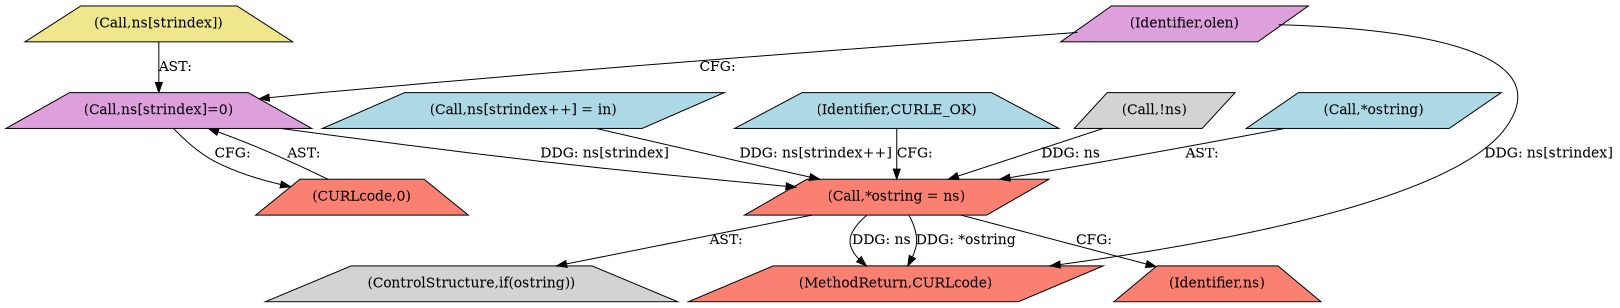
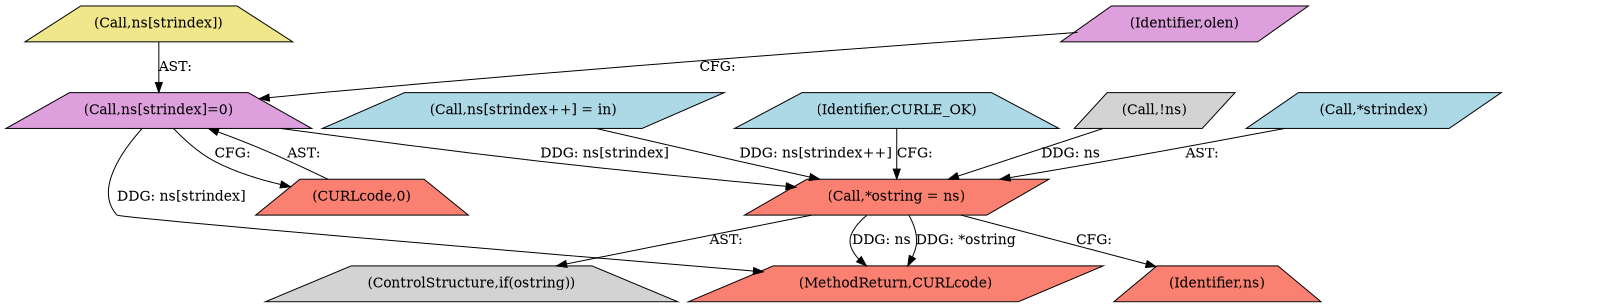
node "(Call,*ostring)": label "(Call,*ostring)" -> "(Call,*strindex)"
edge "(Identifier,olen)" -> "(MethodReturn,CURLcode)": now "(Call,ns[strindex]=0)" -> "(MethodReturn,CURLcode)"
